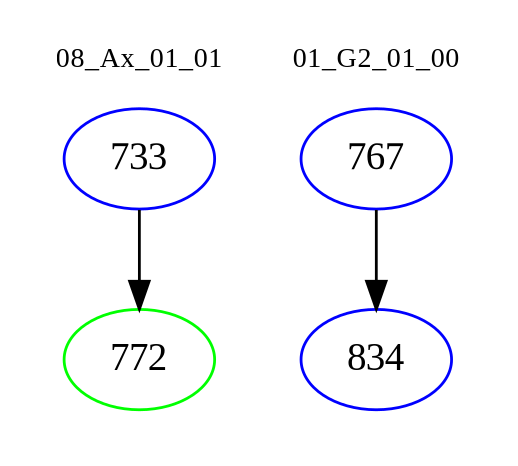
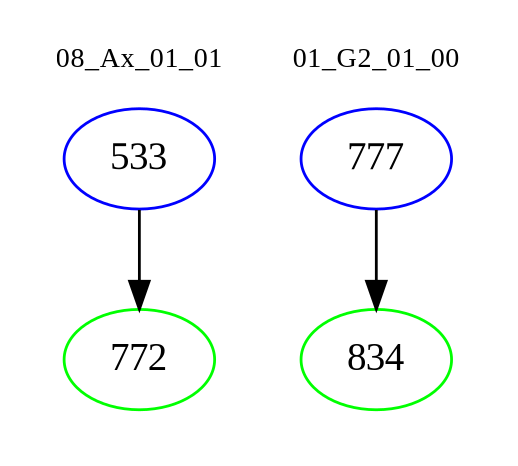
node "733": label "733" -> "533"
node "767": label "767" -> "777"
node "834": color blue -> green
